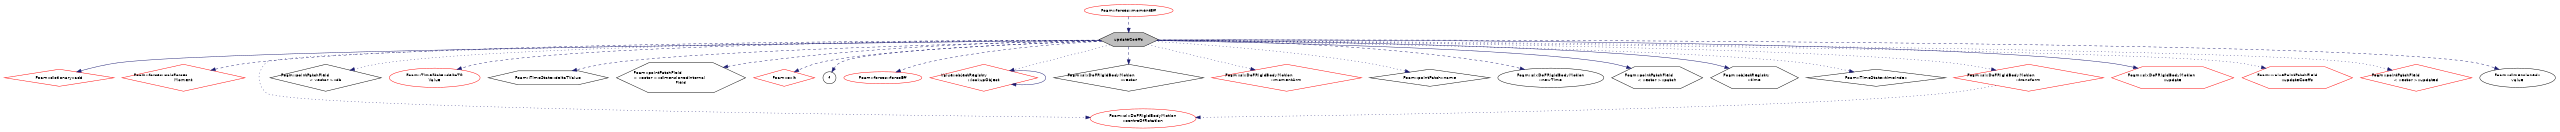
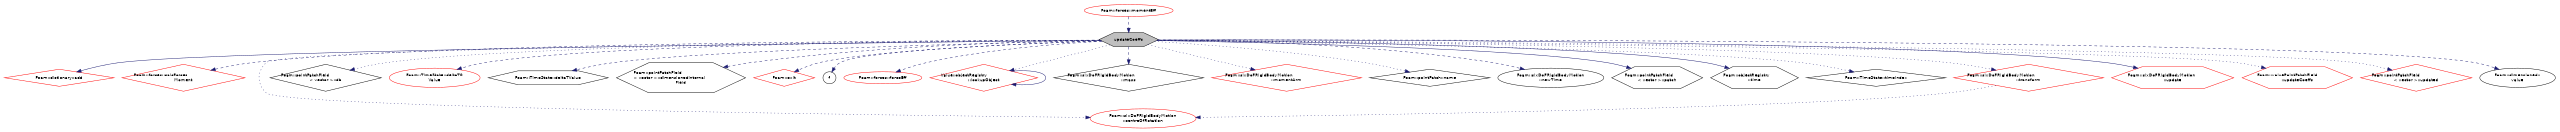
node "Foam::sixDoFRigidBodyMotion ::vector": label "Foam::sixDoFRigidBodyMotion ::vector" -> "Foam::sixDoFRigidBodyMotion ::mass"
